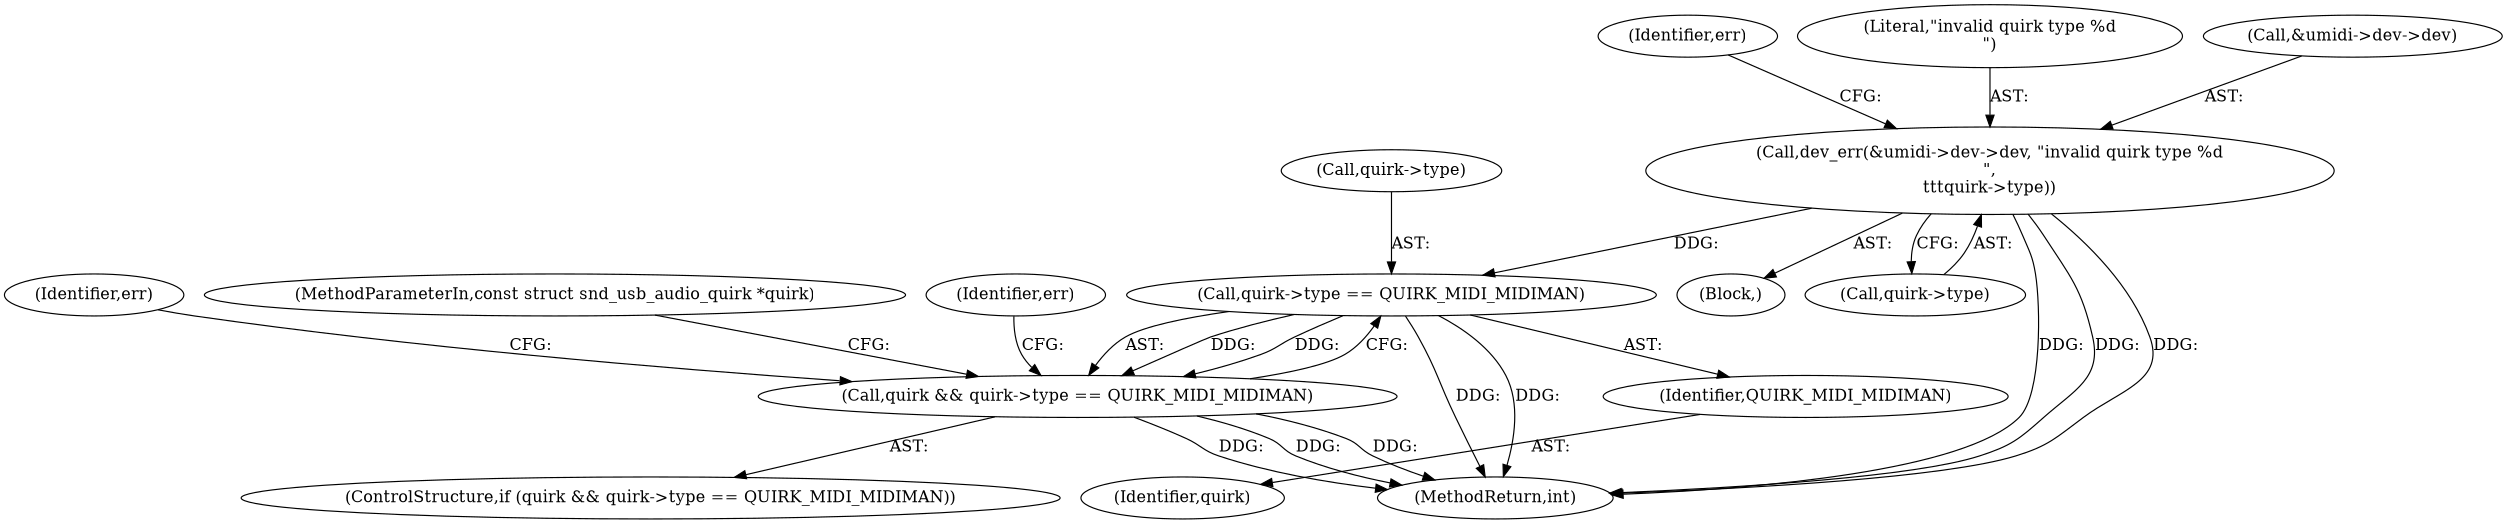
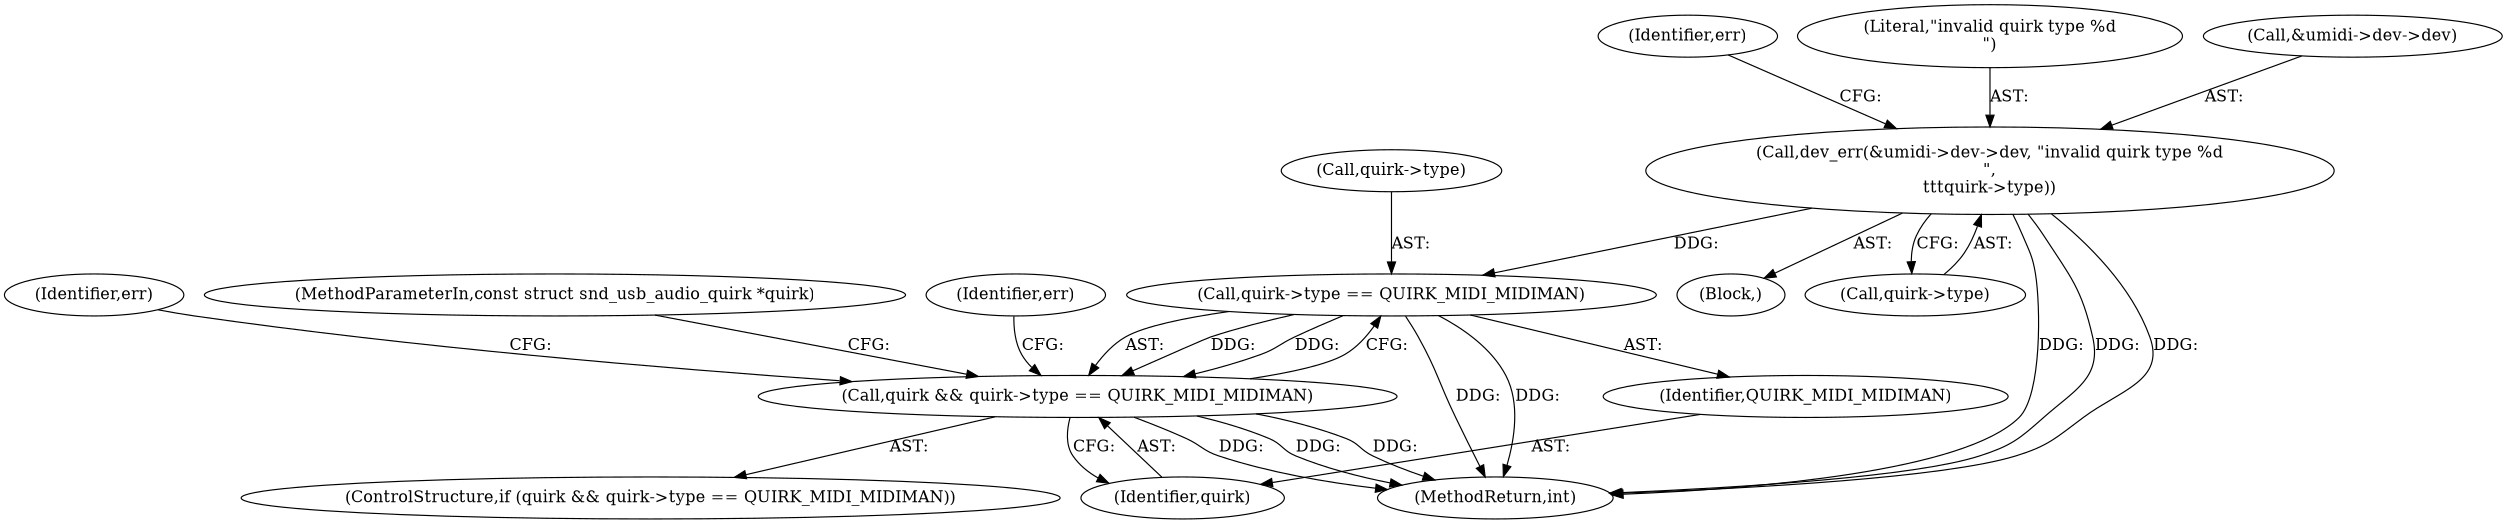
edge "(Identifier,quirk)" -> "(Call,quirk && quirk->type == QUIRK_MIDI_MIDIMAN)": added, label "AST:"
edge "(Call,quirk && quirk->type == QUIRK_MIDI_MIDIMAN)" -> "(Identifier,quirk)": added, label "CFG:"
